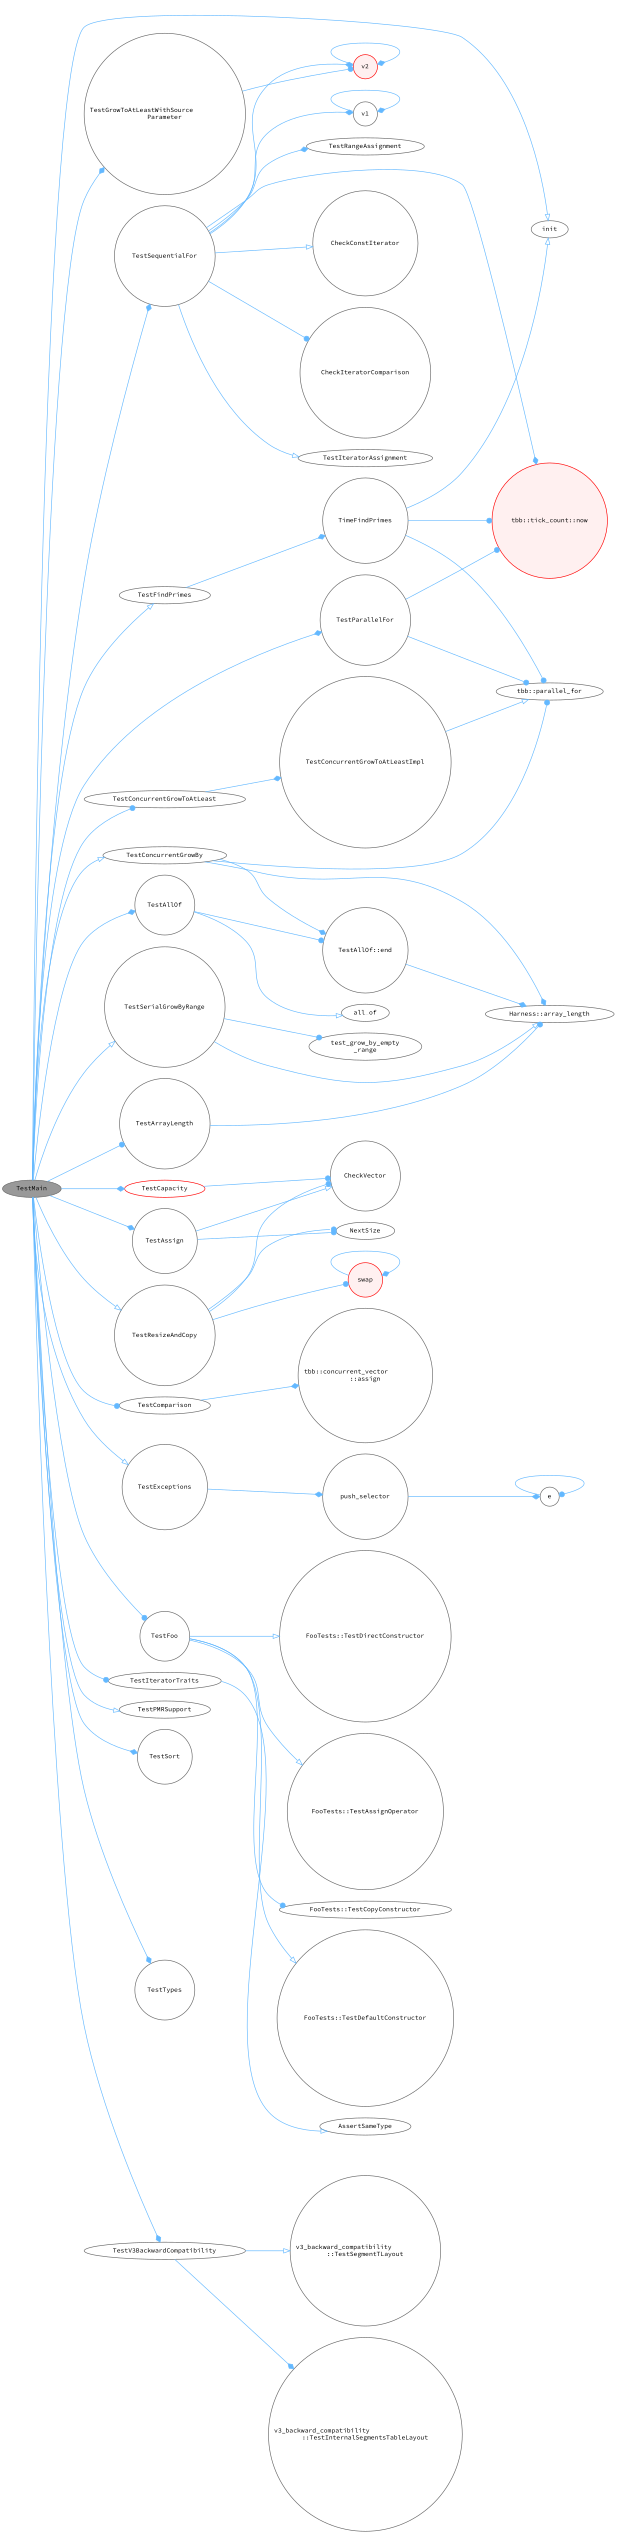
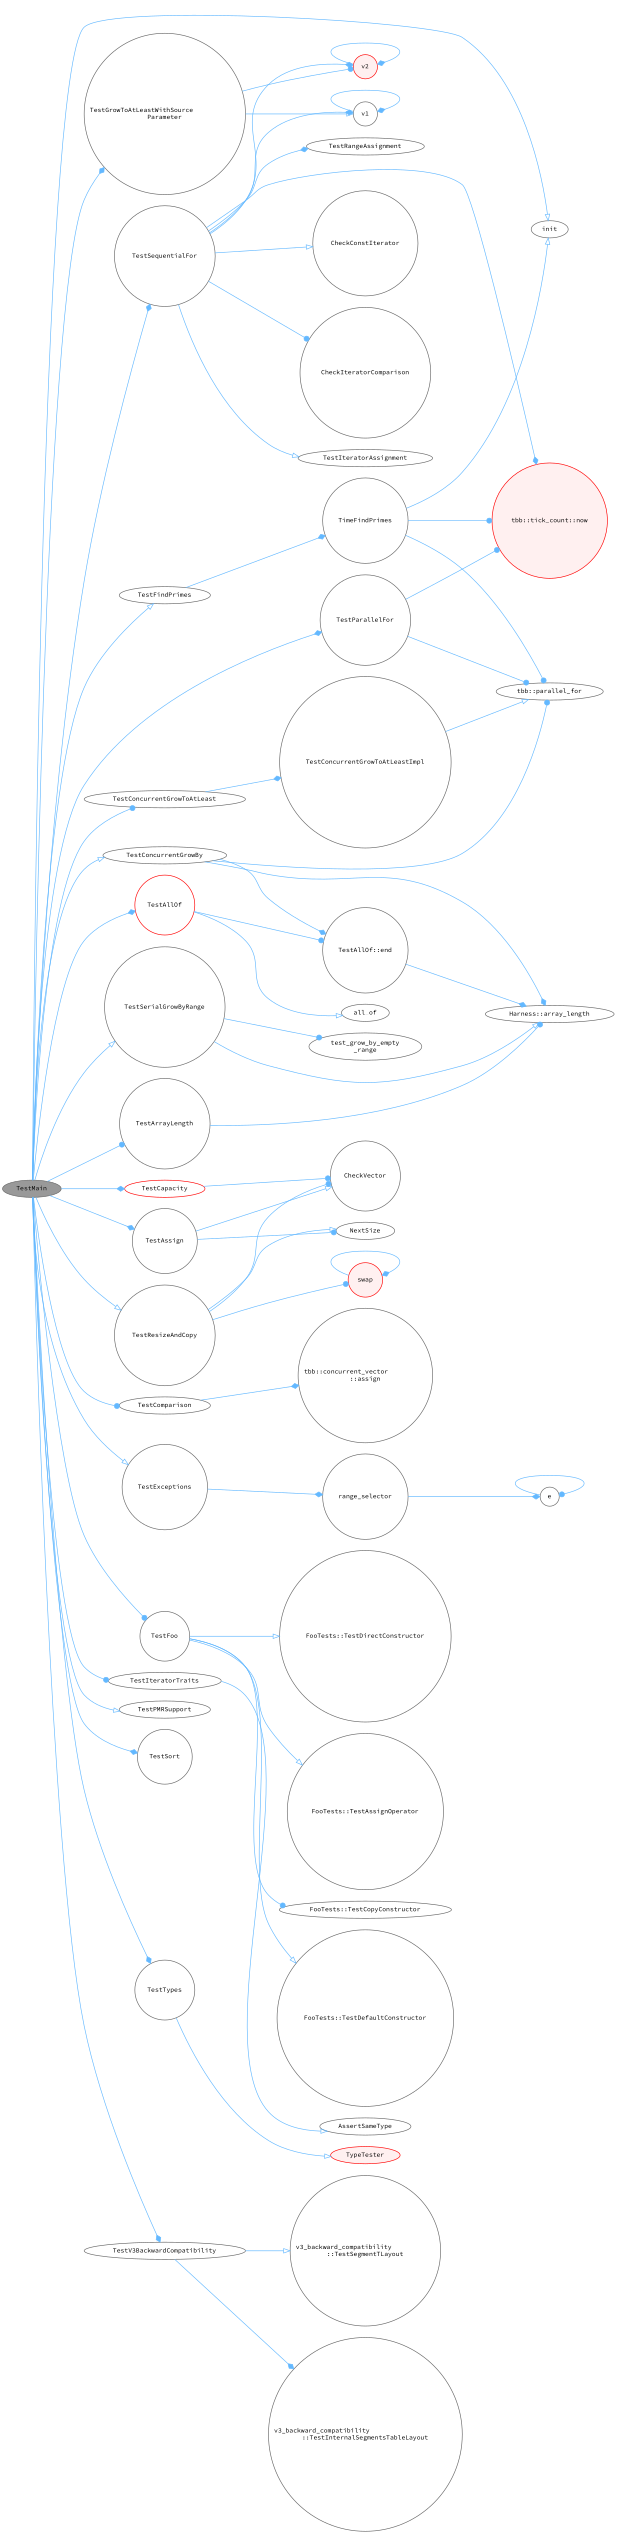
edge "TestGrowToAtLeastWithSource Parameter" -> "v1": added
node "TestAllOf": color grey40 -> red
edge "TestResizeAndCopy" -> "NextSize": arrowhead dot -> onormal
node "push_selector": label "push_selector" -> "range_selector"
node "TypeTester": added
